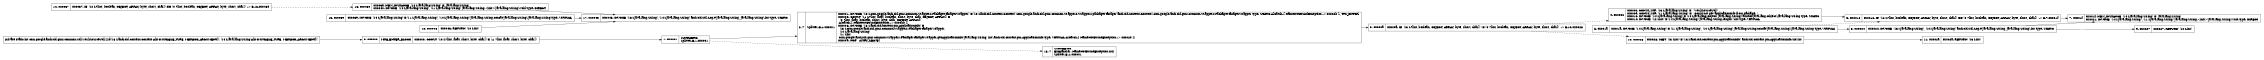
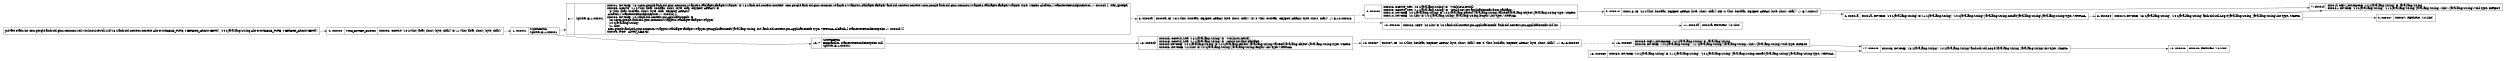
edge "6: 0x001a" -> "5: 0x0018": reversed
edge "18: 0x0046" -> "17: 0x0043": reversed
node "12: 0x002b": added
edge "1: 0x0001" -> "13: ?": style dashed -> solid
